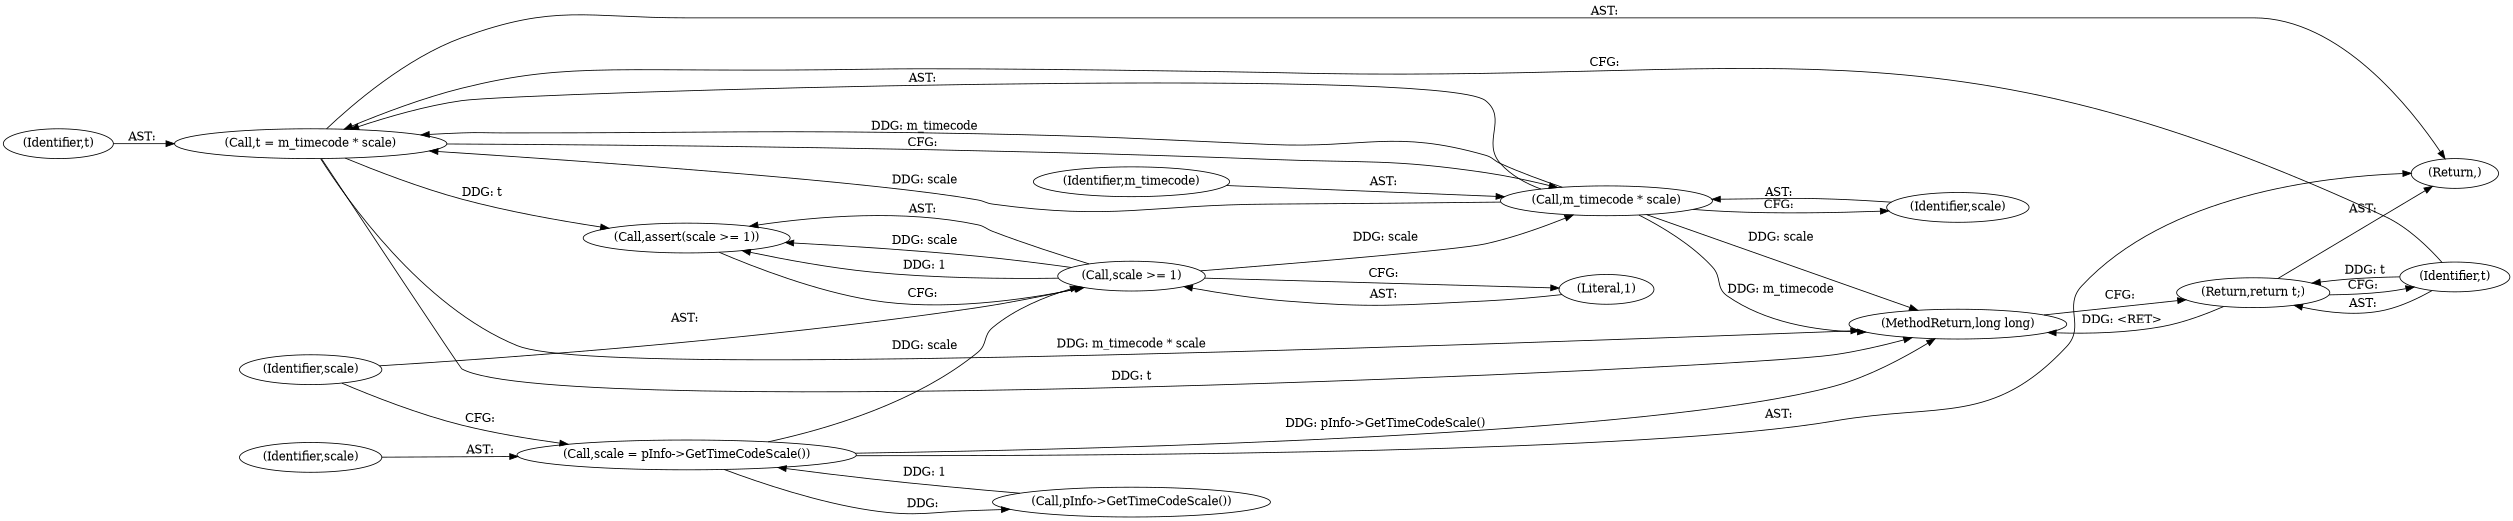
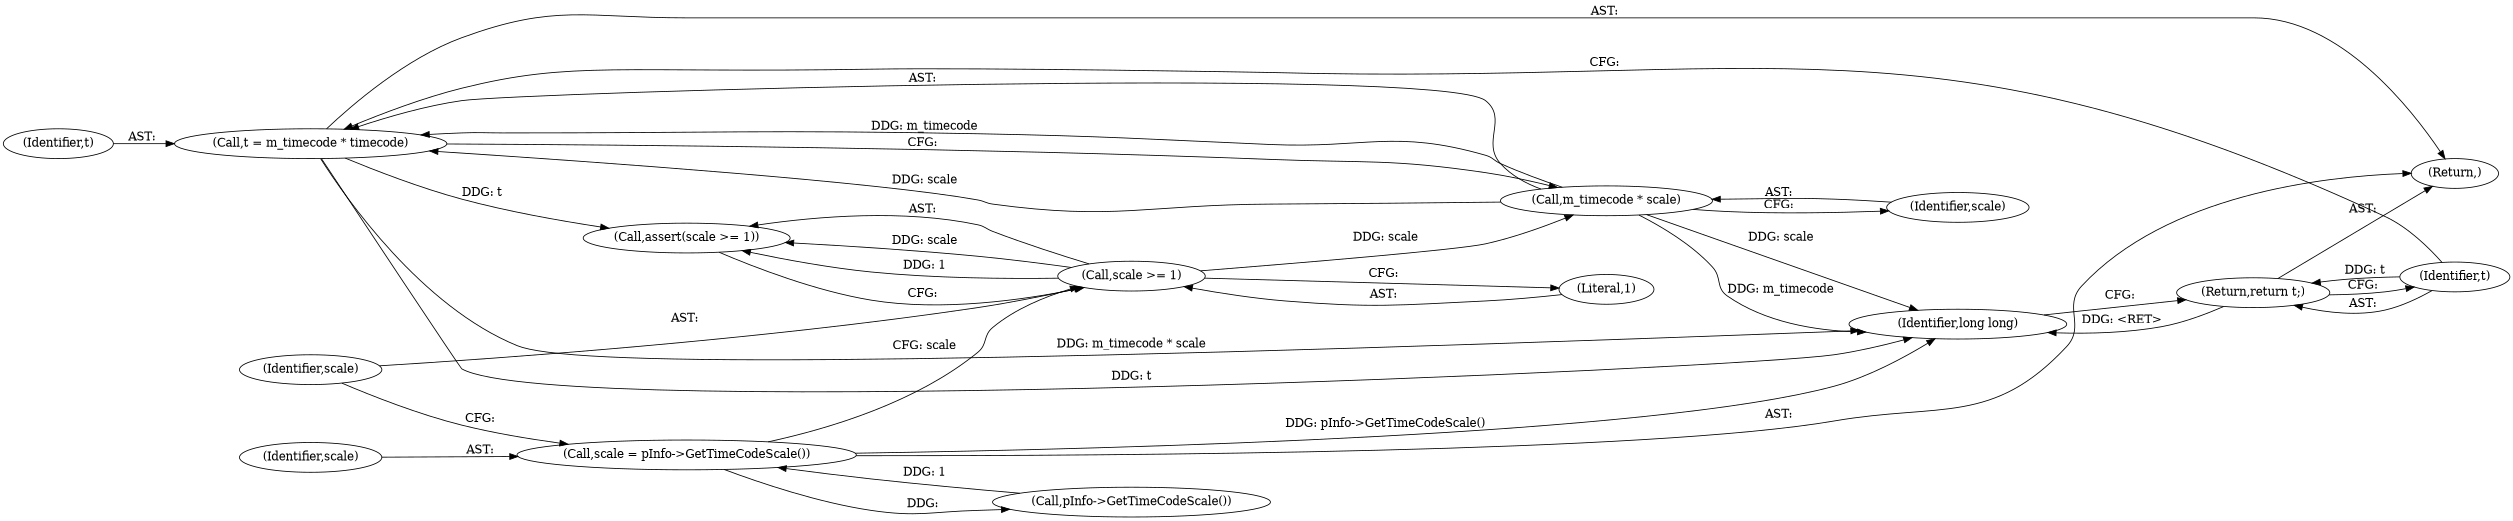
node "(Call,t = m_timecode * scale)": label "(Call,t = m_timecode * scale)" -> "(Call,t = m_timecode * timecode)"
node "(Identifier,m_timecode)": removed
node "(MethodReturn,long long)": label "(MethodReturn,long long)" -> "(Identifier,long long)"
edge "(Call,scale = pInfo->GetTimeCodeScale())" -> "(Call,scale >= 1)": label "DDG: scale" -> "CFG: scale"
